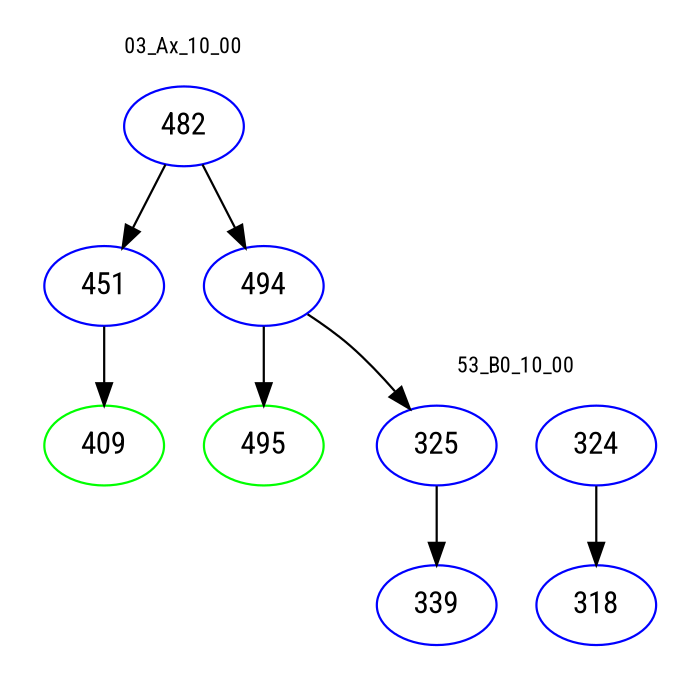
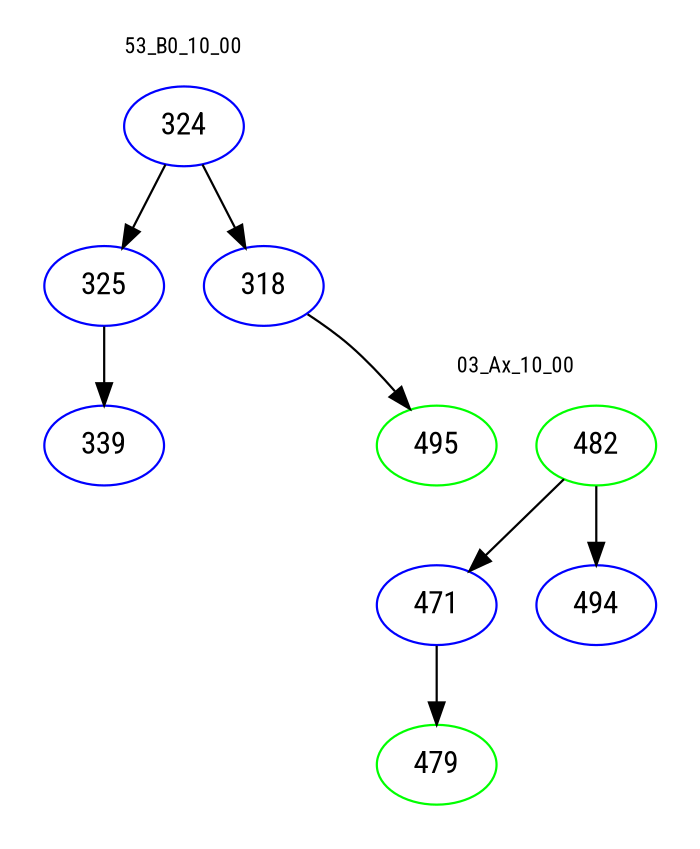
node "482": color blue -> green
node "451": label "451" -> "471"
edge "494" -> "495": now "318" -> "495"
edge "494" -> "325": now "324" -> "325"
node "409": label "409" -> "479"
